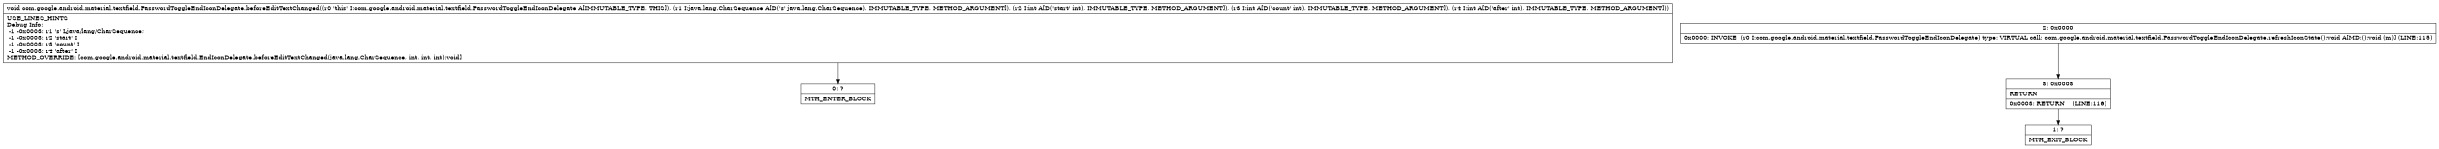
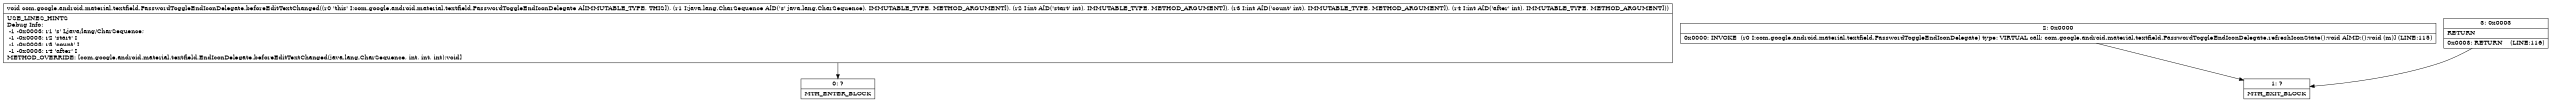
edge "2: 0x0000" -> "3: 0x0003": now "2: 0x0000" -> "1: ?"
